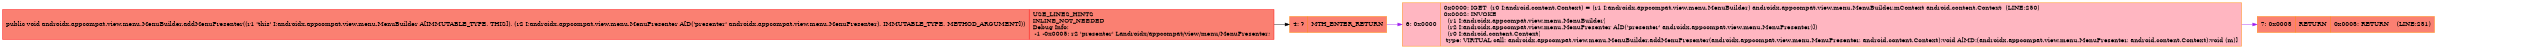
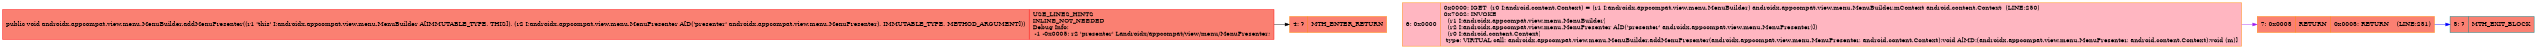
node "6: 0x0000": text "0x0002: INVOKE" -> "0x7002: INVOKE"
edge "4: ?" -> "6: 0x0000": removed
node "5: ?": added
